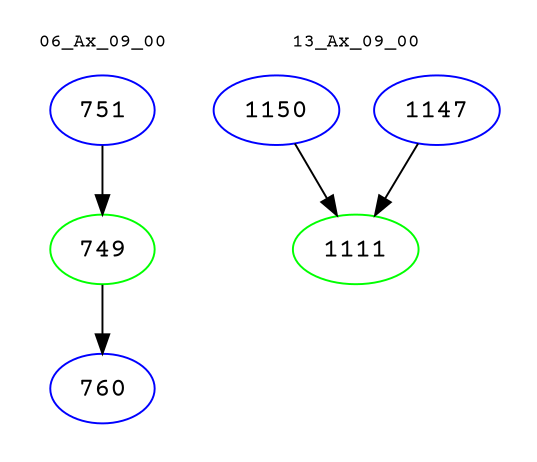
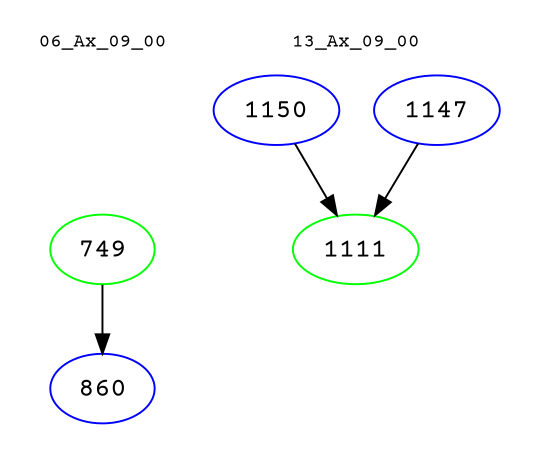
node "751": removed
node "760": label "760" -> "860"
